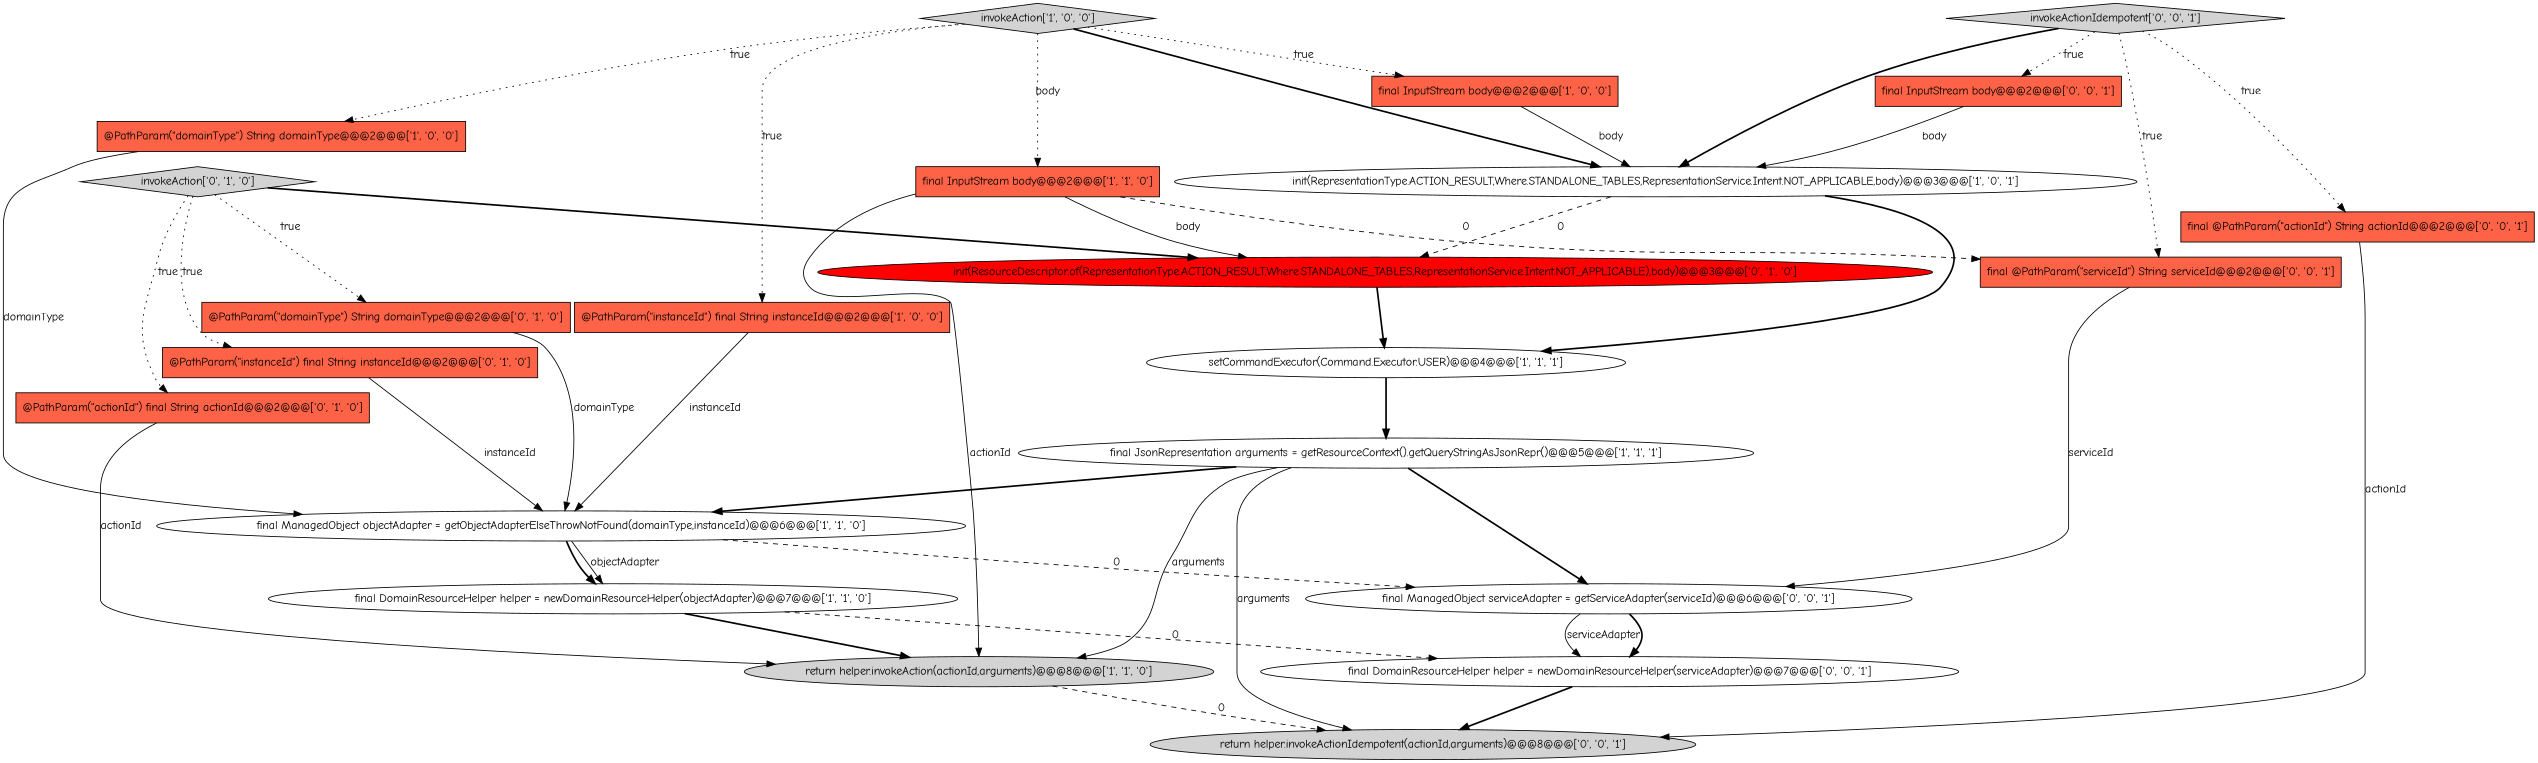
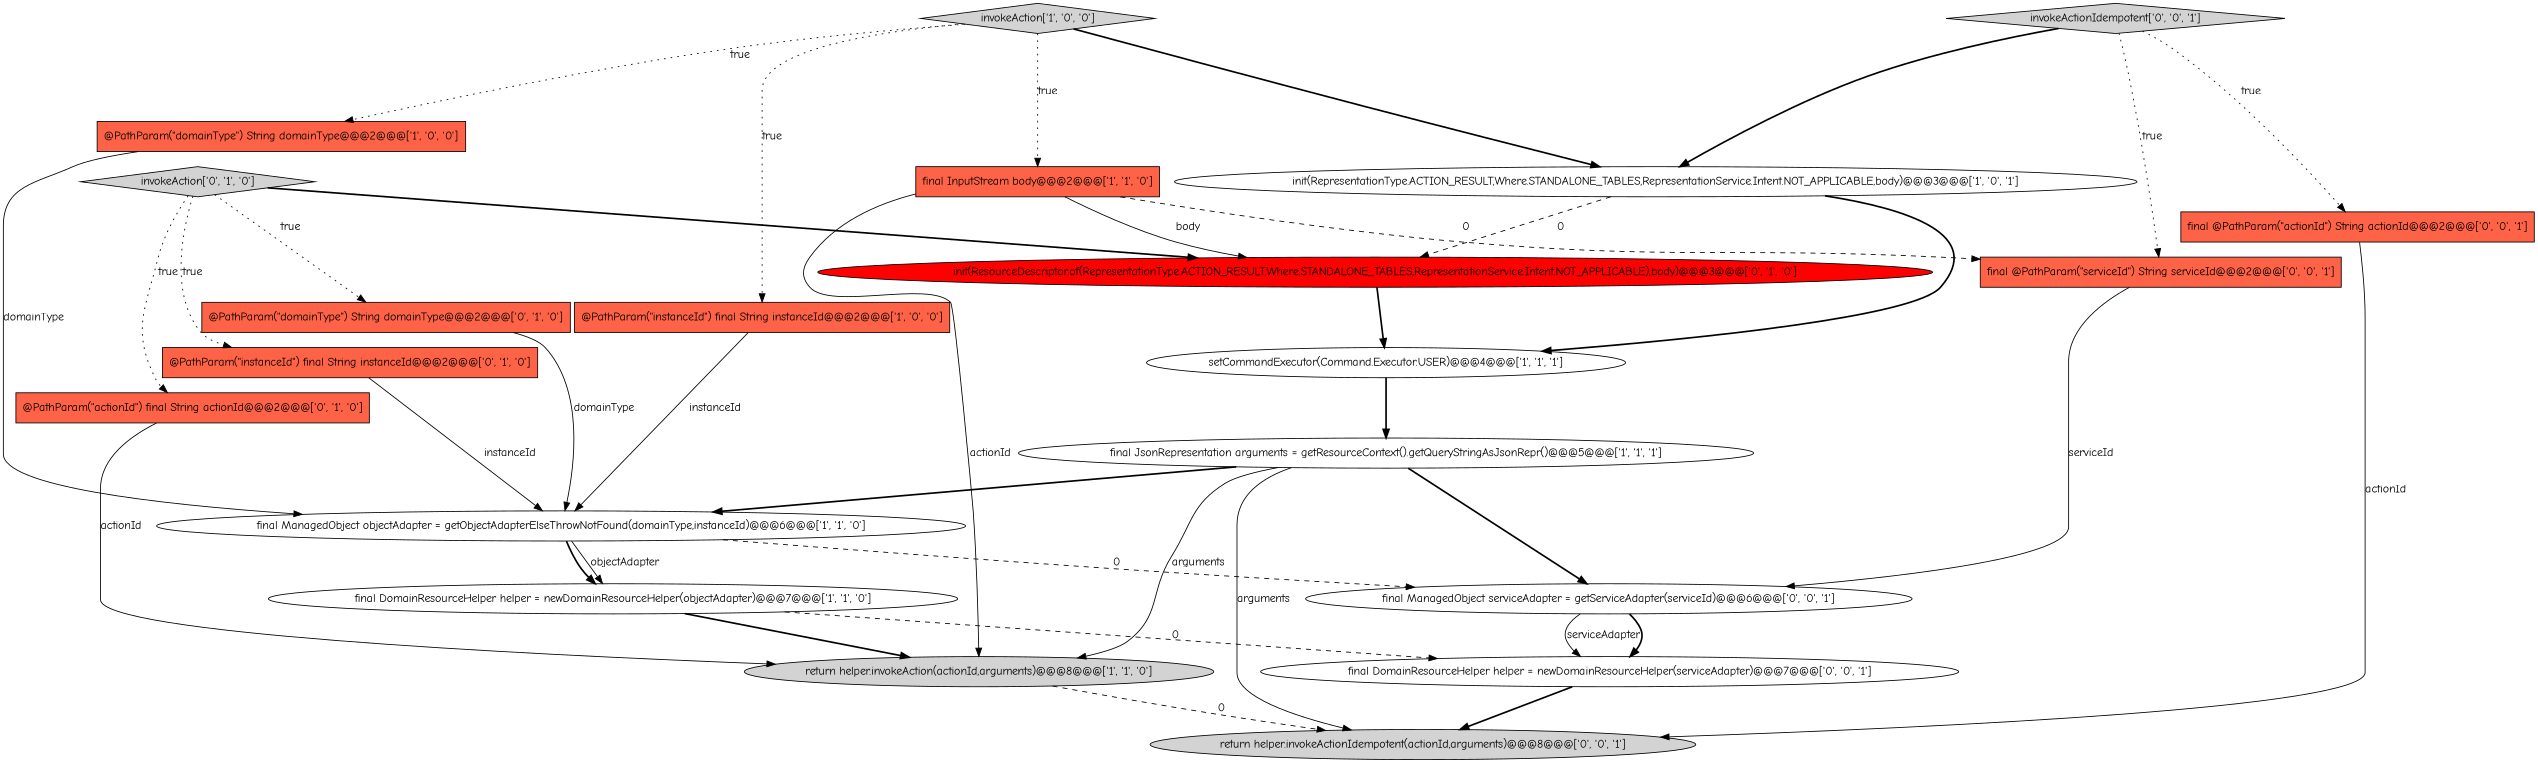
edge "invokeAction['1', '0', '0']" -> "final InputStream body@@@2@@@['1', '1', '0']": label "body" -> "true"
node "final InputStream body@@@2@@@['1', '0', '0']": removed
node "final InputStream body@@@2@@@['0', '0', '1']": removed
